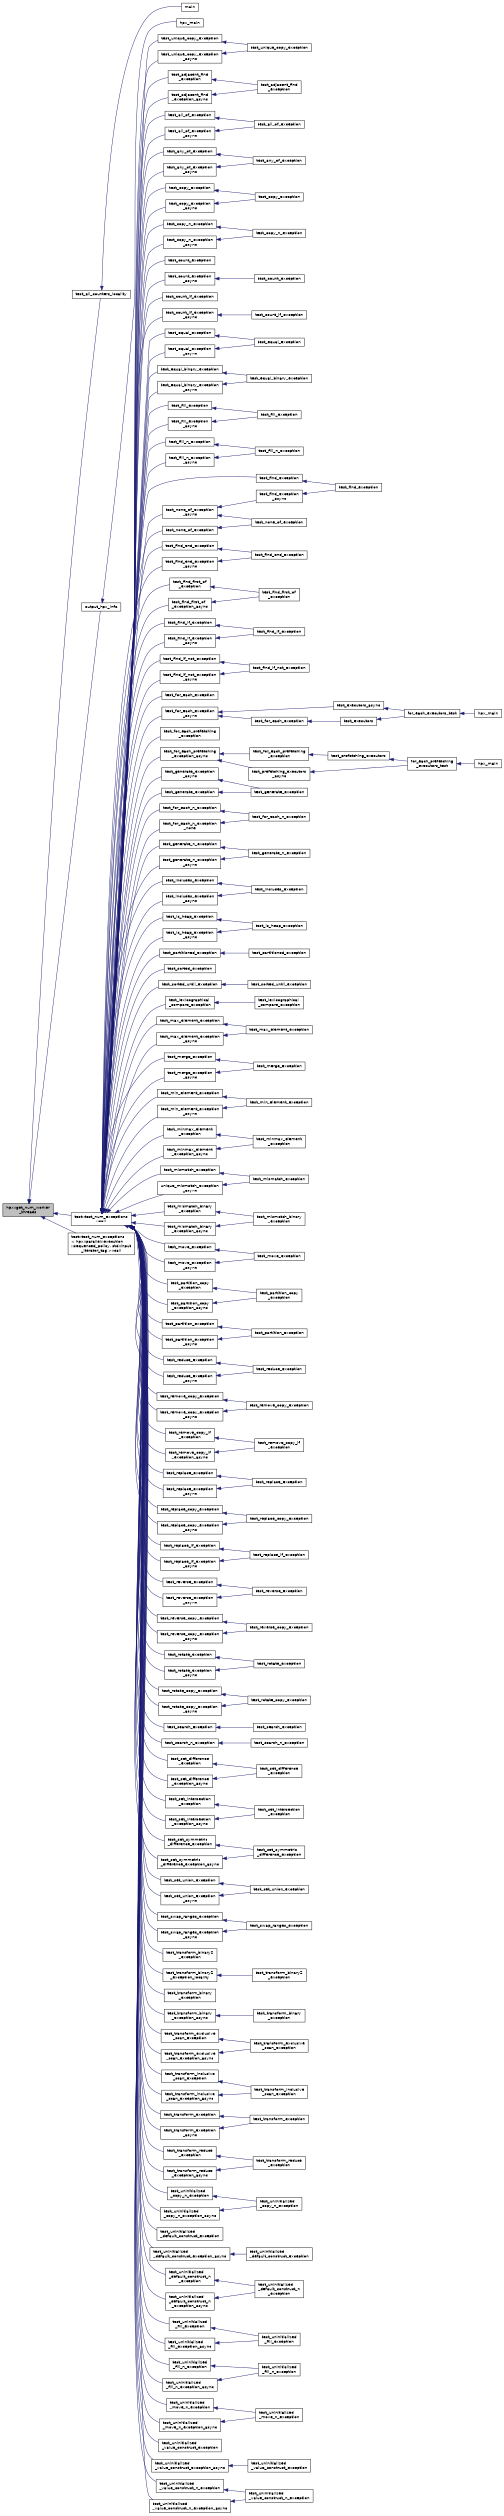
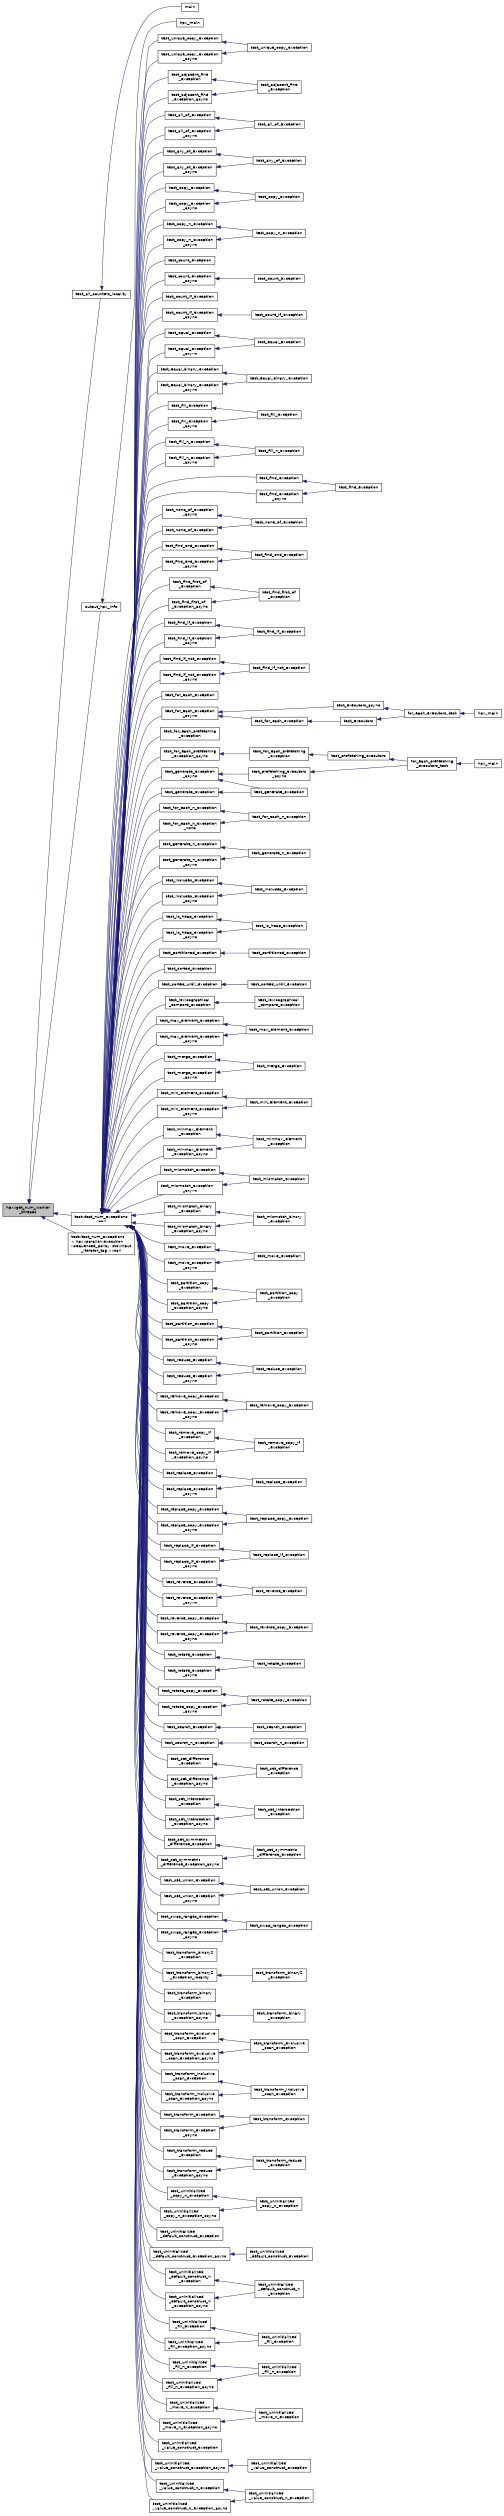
edge "test_find_exception _async" -> "test_none_of_exception _async": now "test_find_exception _async" -> "test::test_num_exceptions ::call"
edge "test_prefetching_executors _async" -> "test_for_each_prefetching _exception_async": now "test_prefetching_executors _async" -> "test_generate_exception _async"
node "unique_mismatch_exception _async": label "unique_mismatch_exception _async" -> "test_mismatch_exception _async"
